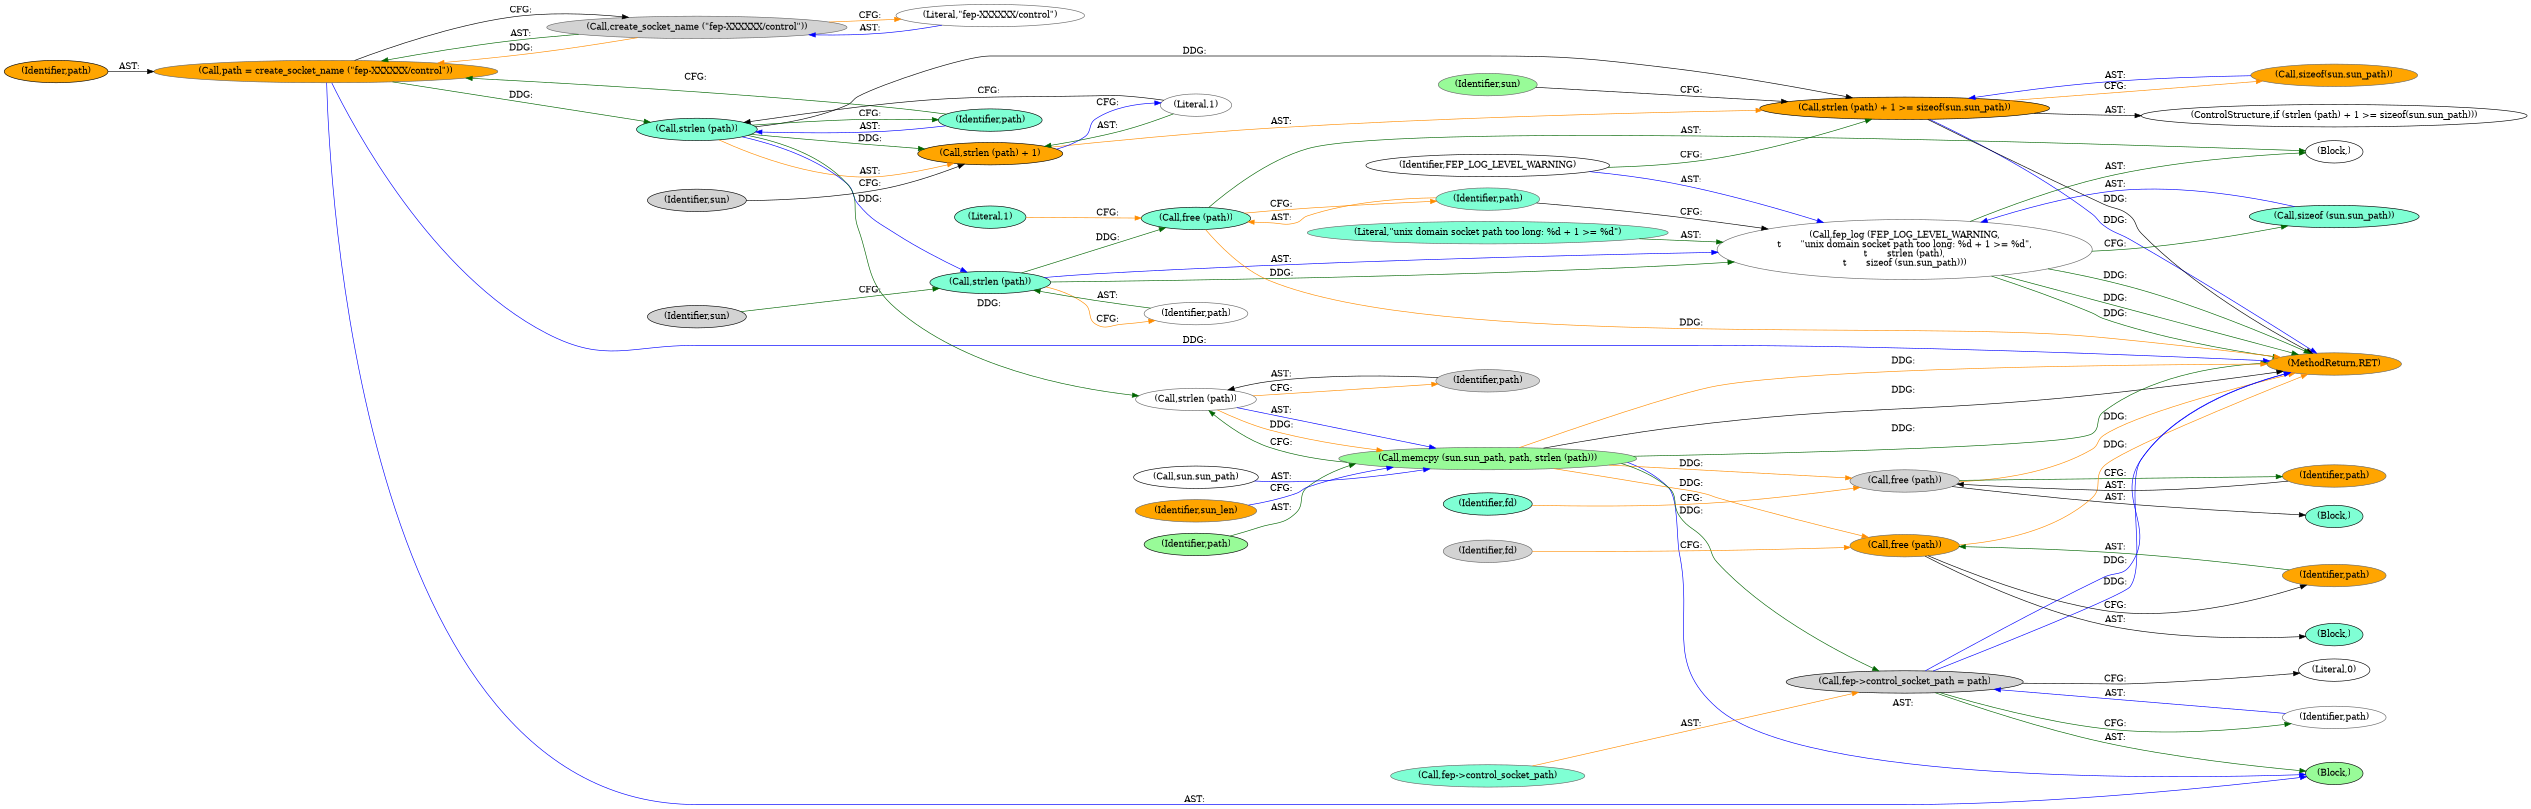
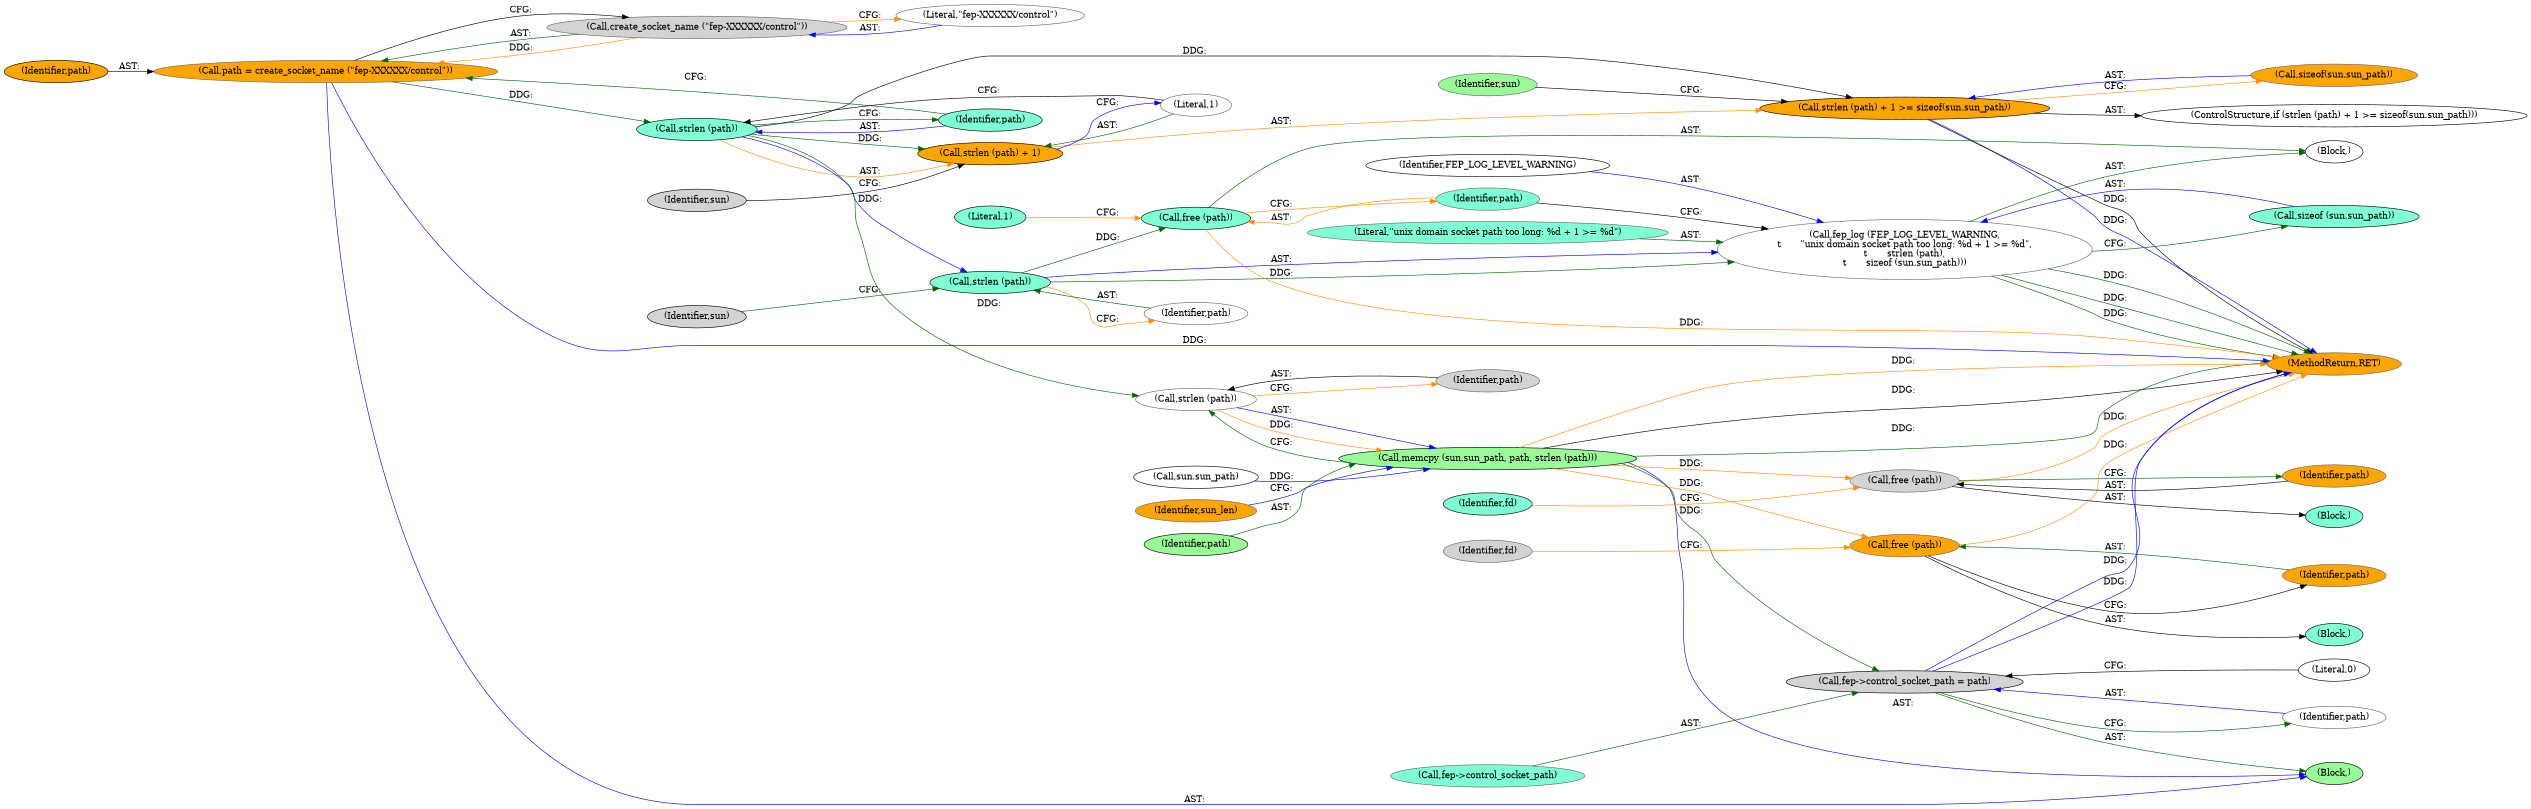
edge "(Identifier,FEP_LOG_LEVEL_WARNING)" -> "(Call,strlen (path) + 1 >= sizeof(sun.sun_path))": removed, label "CFG:"
node "(Call,memcpy (sun.sun_path, path, strlen (path)))": color gray40 -> black
edge "(Call,sun.sun_path)" -> "(Call,memcpy (sun.sun_path, path, strlen (path)))": label "AST: " -> "DDG: "
edge "(Call,fep->control_socket_path = path)" -> "(Literal,0)": reversed
edge "(Call,fep->control_socket_path)" -> "(Call,fep->control_socket_path = path)": color darkorange -> darkgreen
